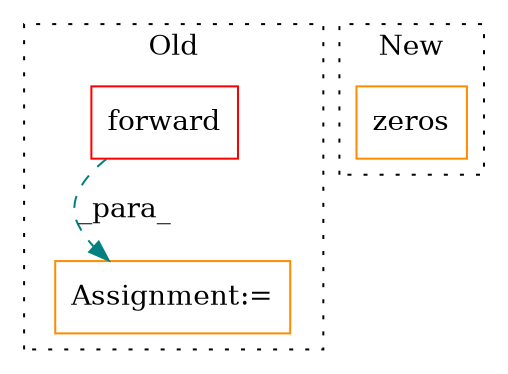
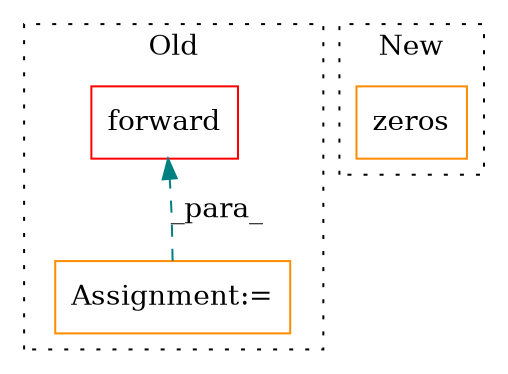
edge "forward" -> "Assignment:=": reversed
